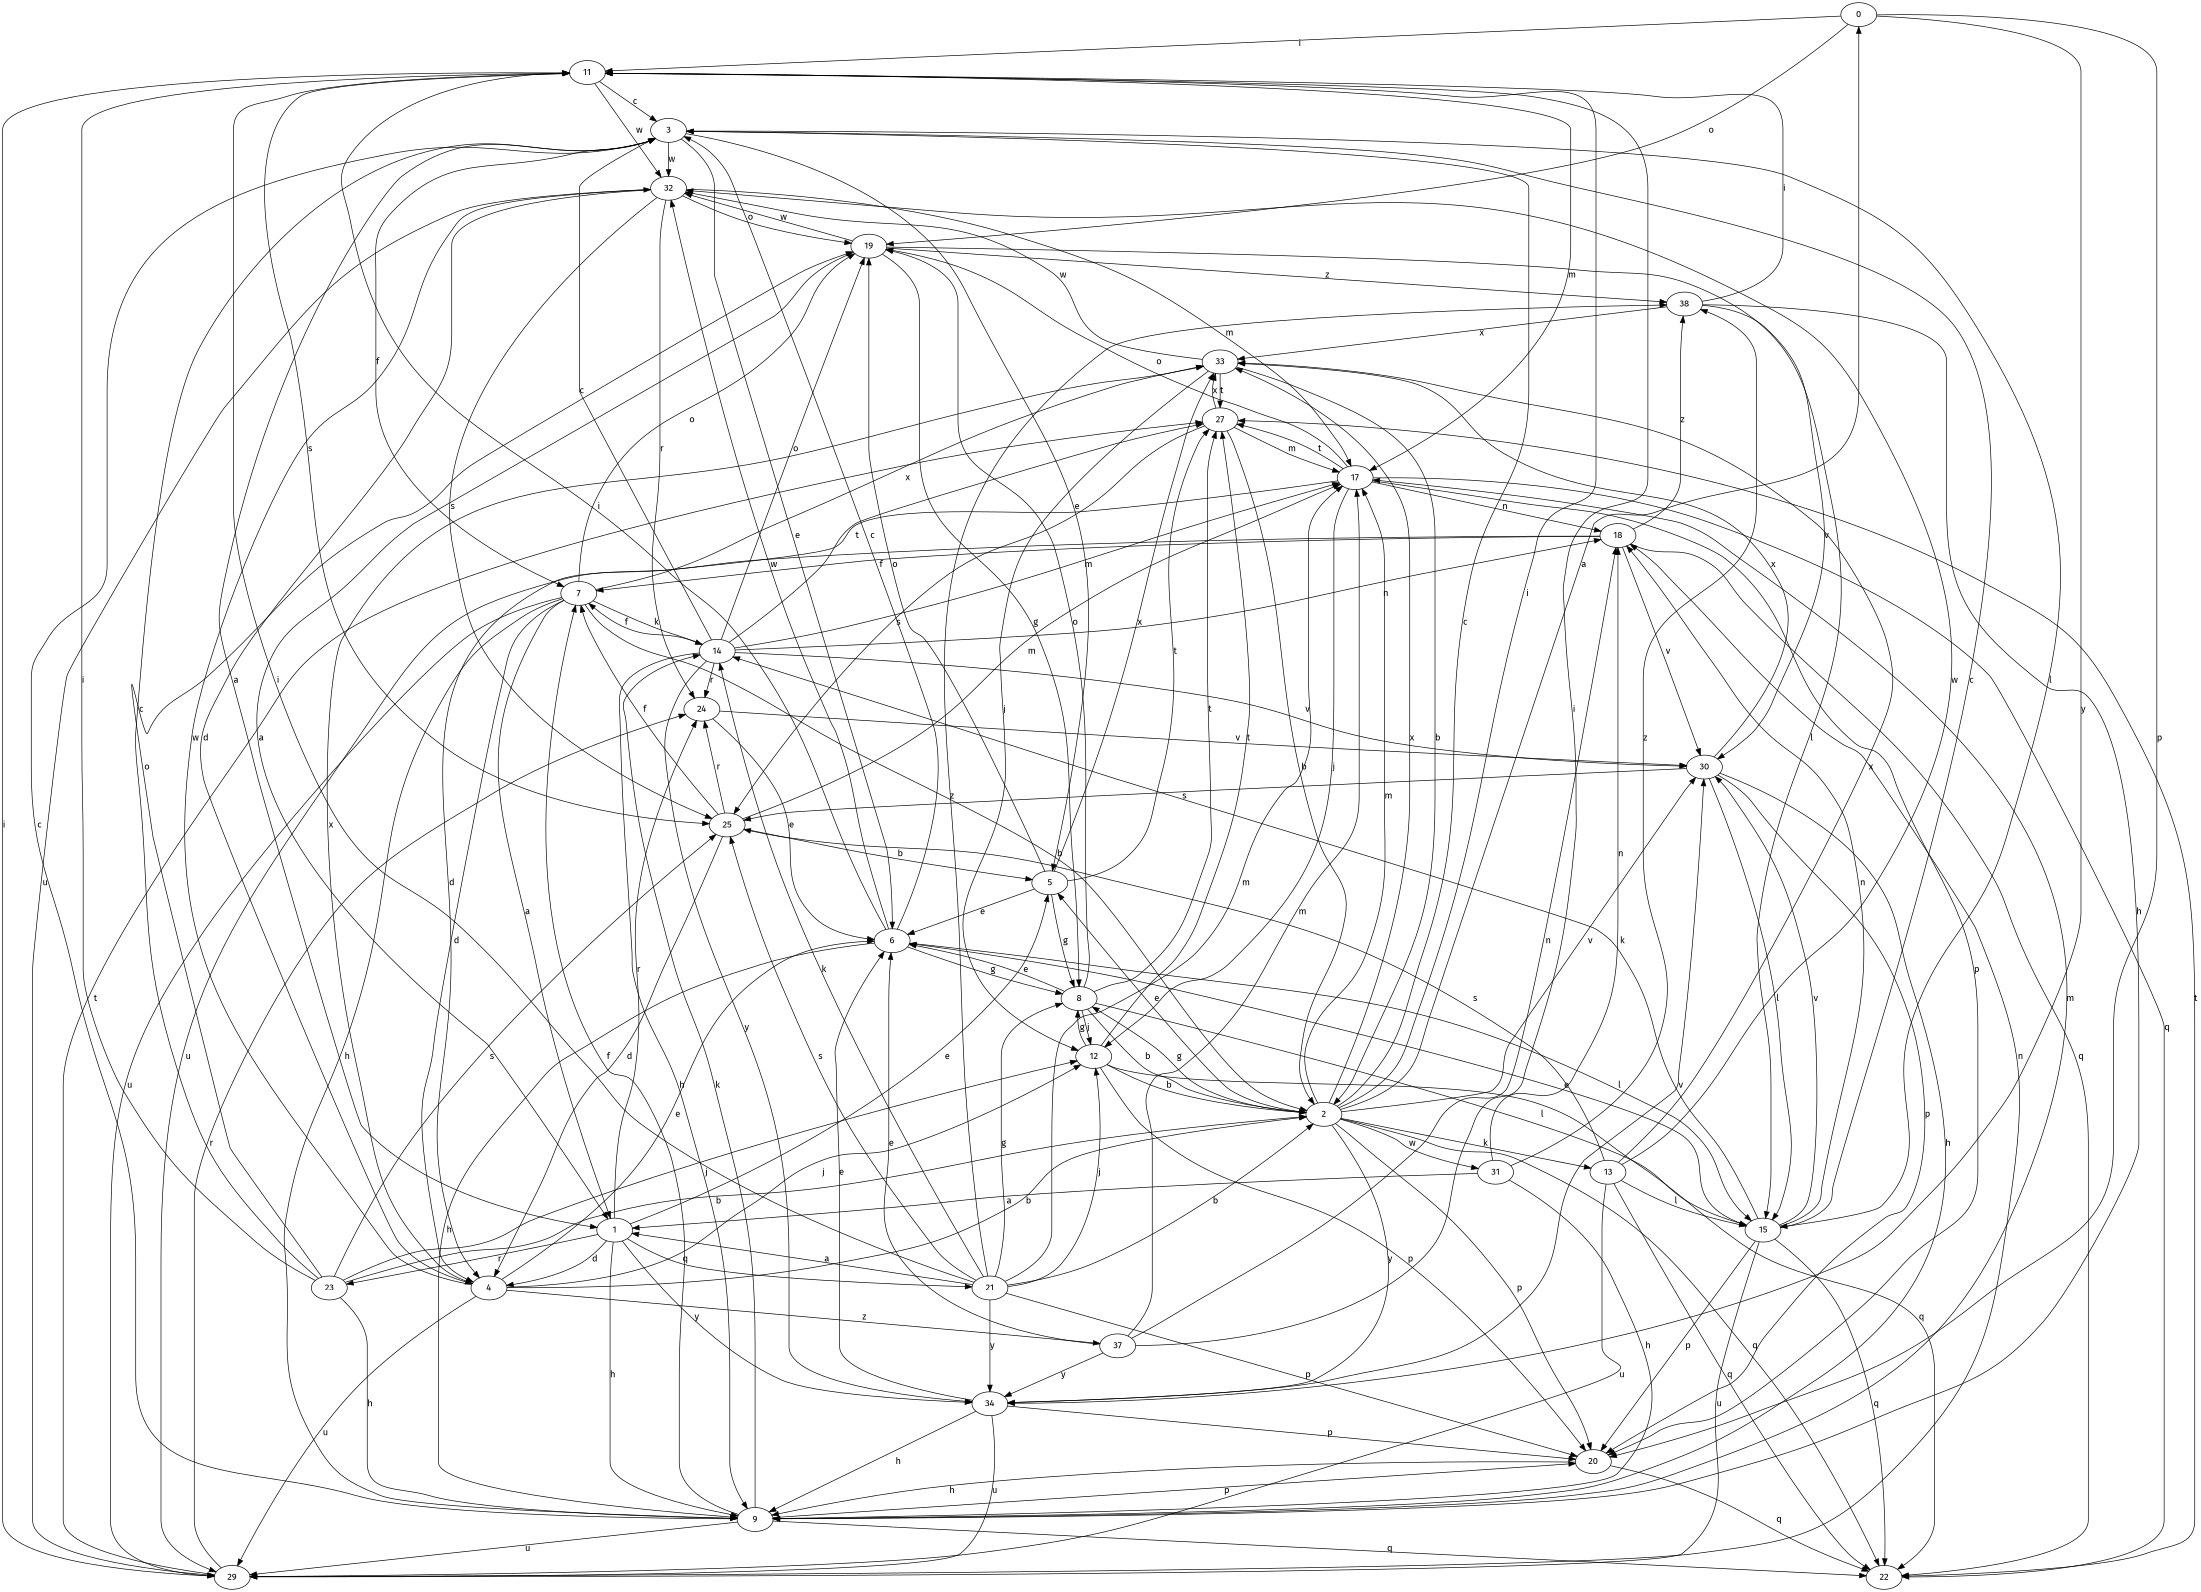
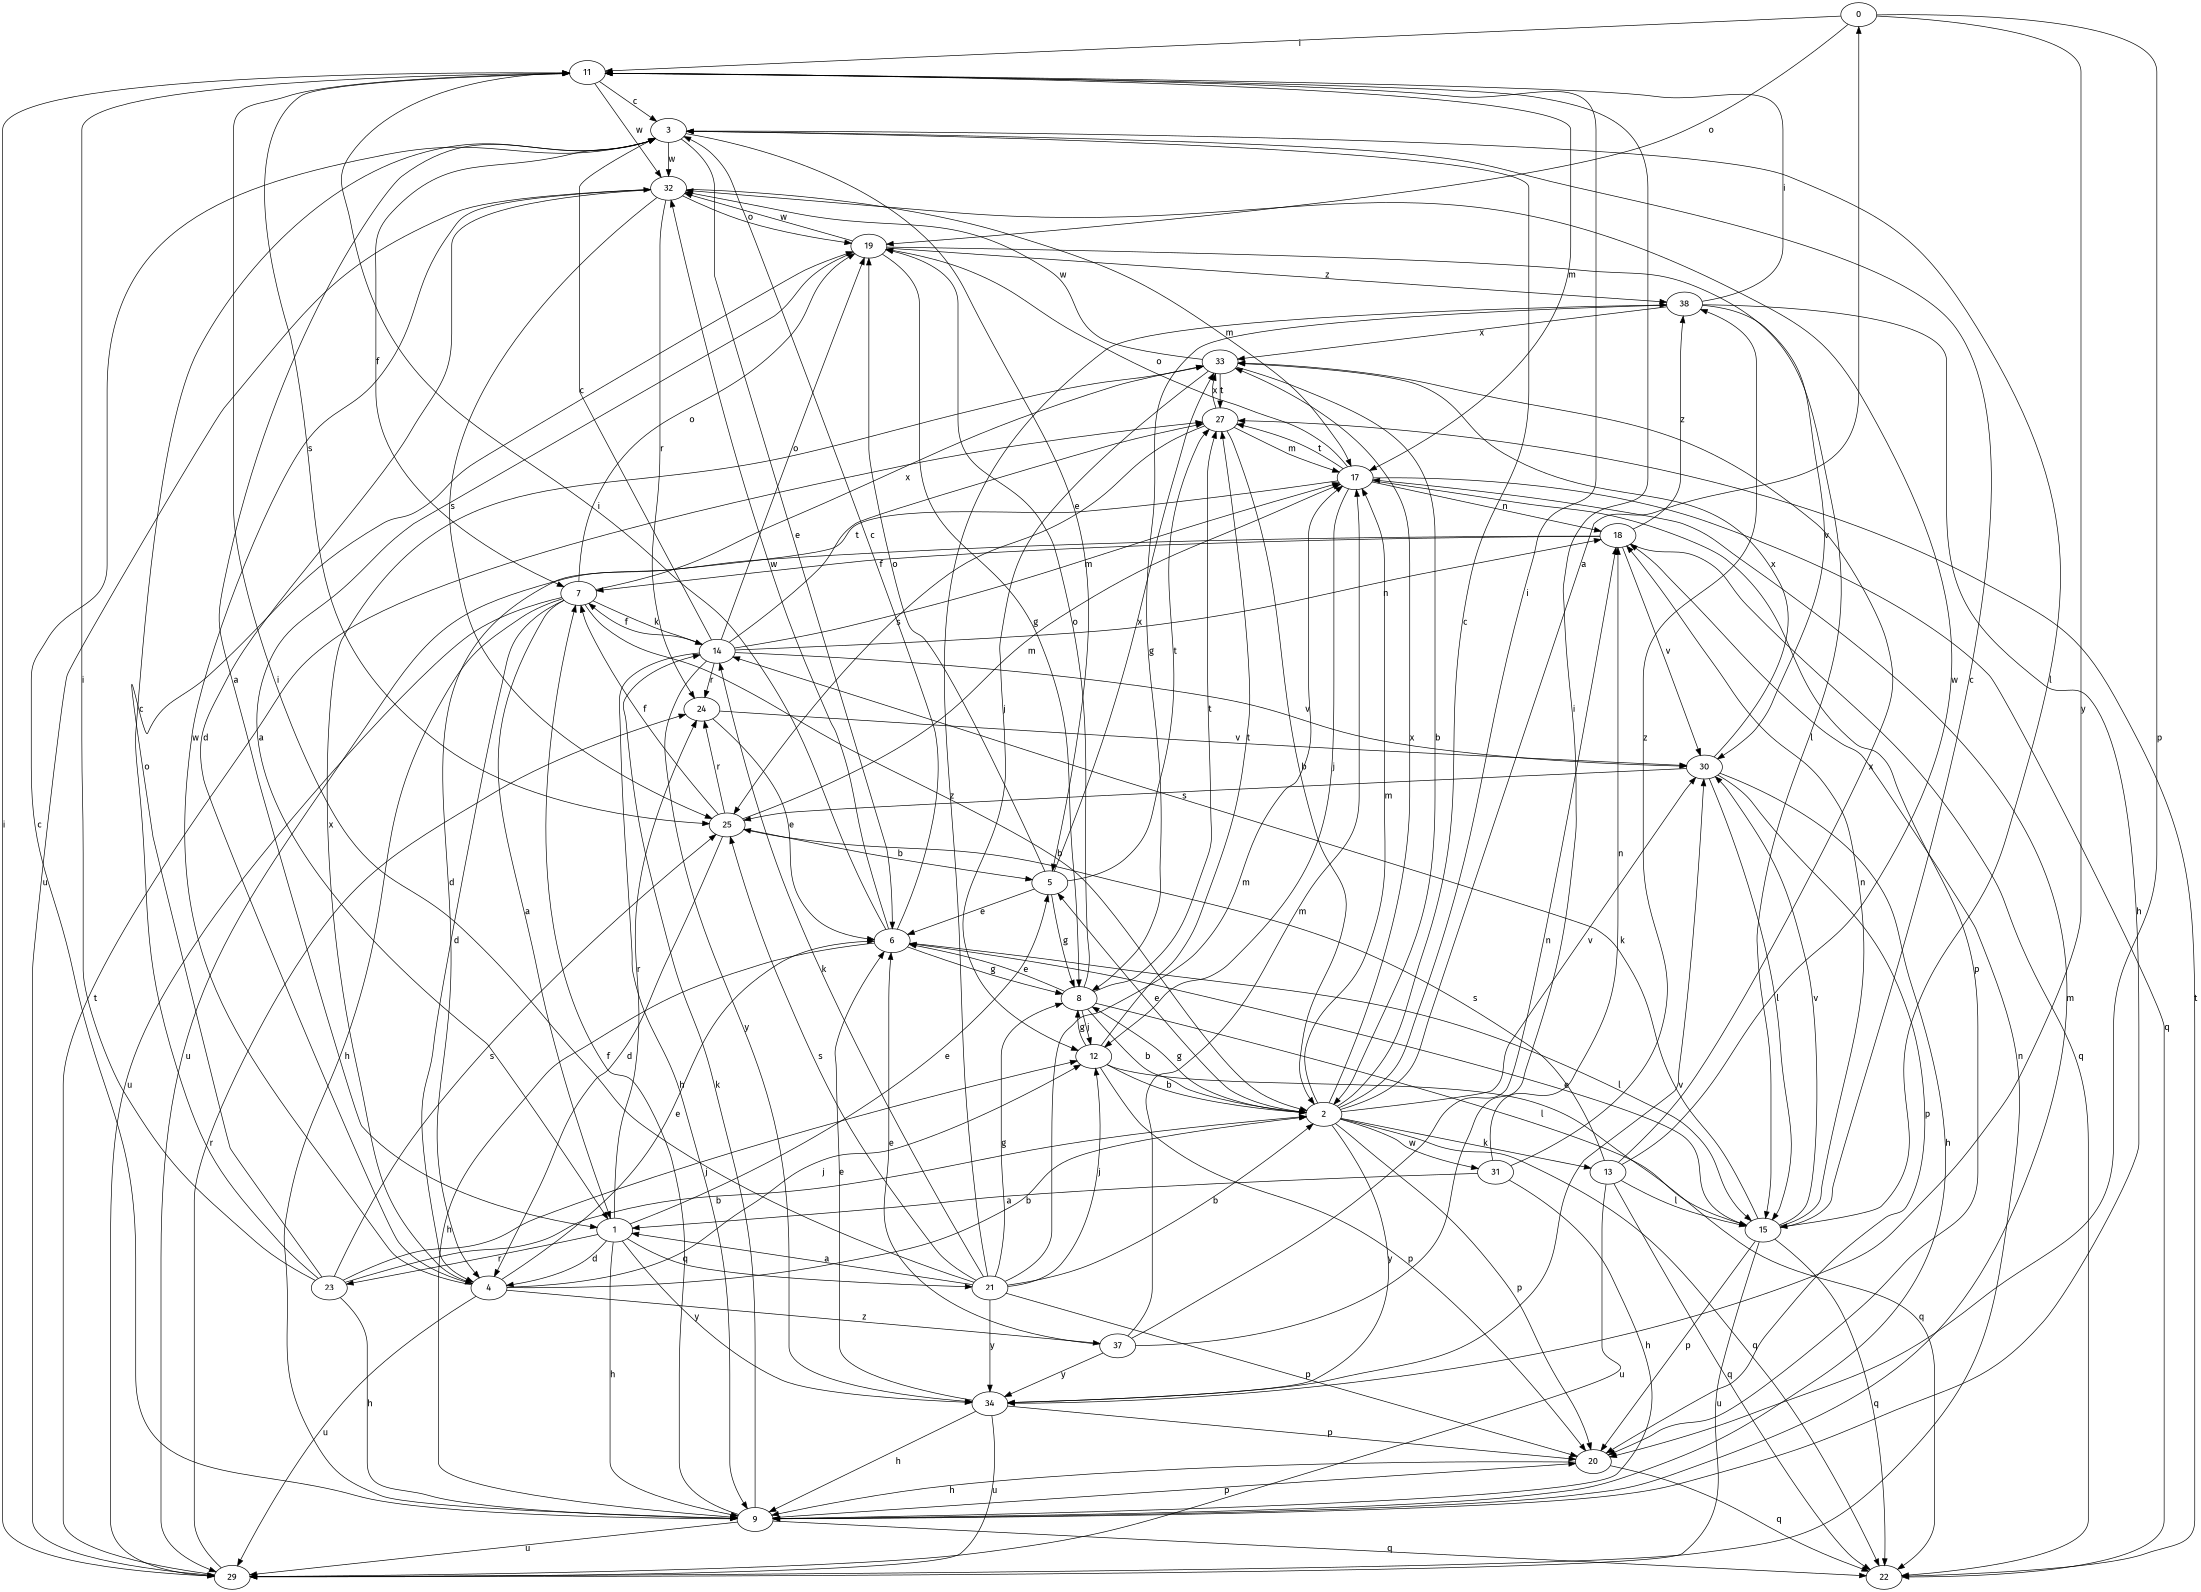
edge "38" -> "8": added, label "g"
